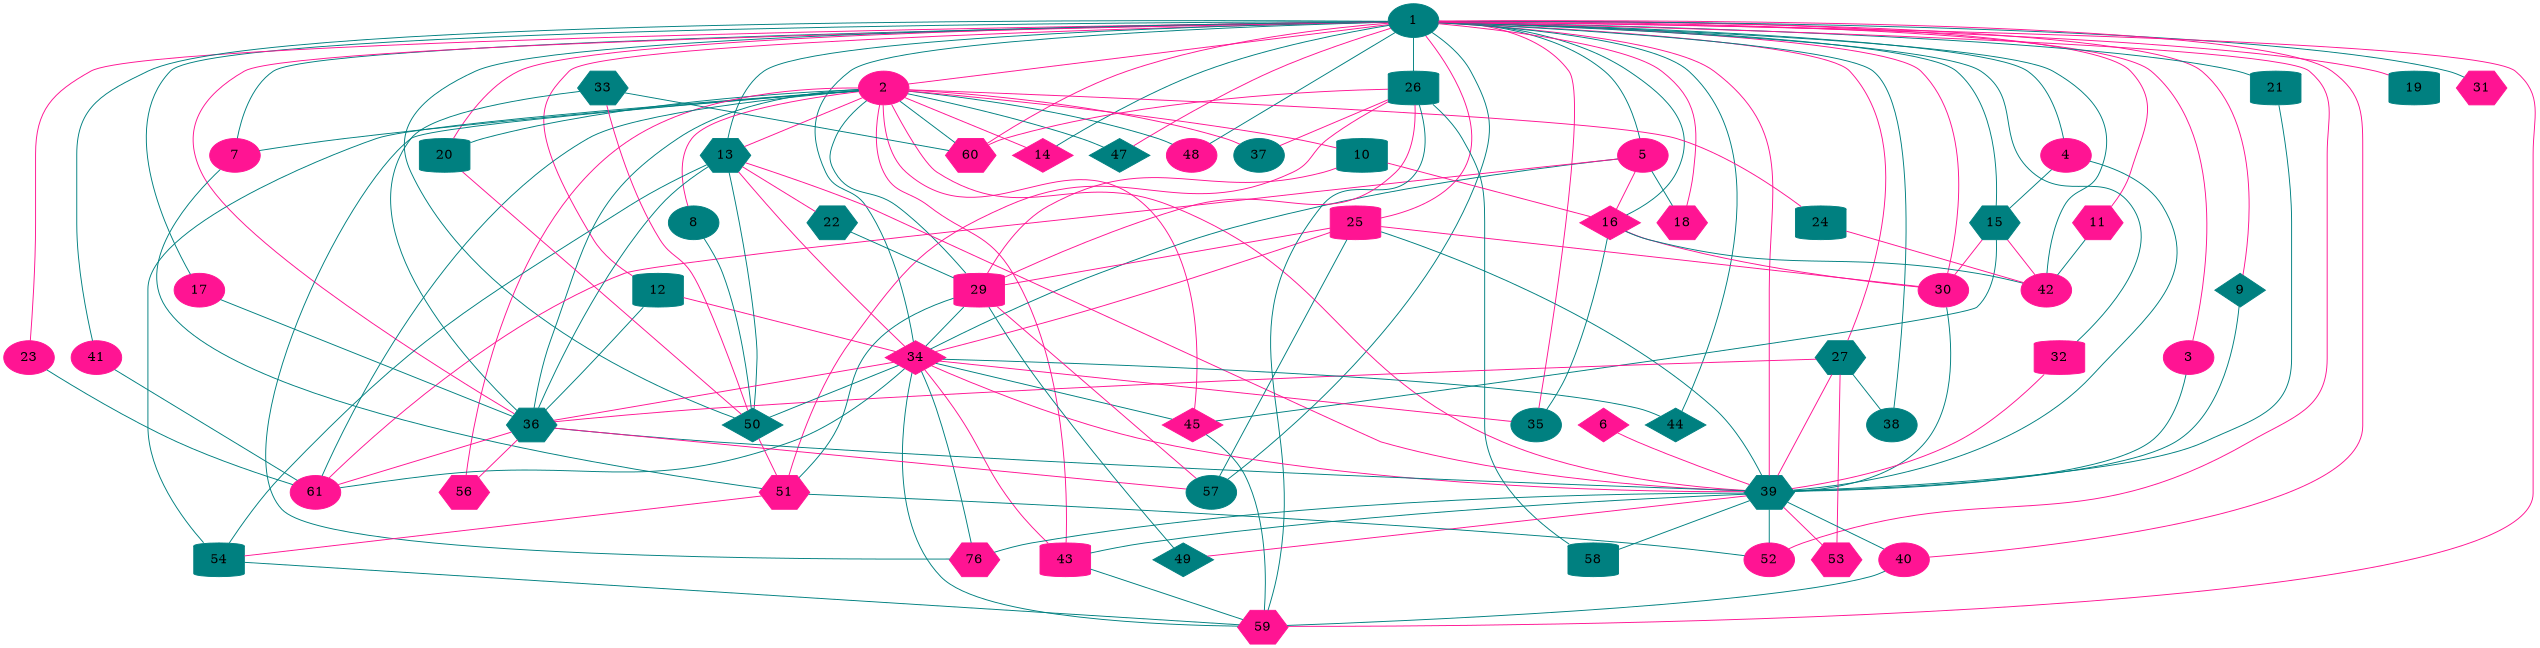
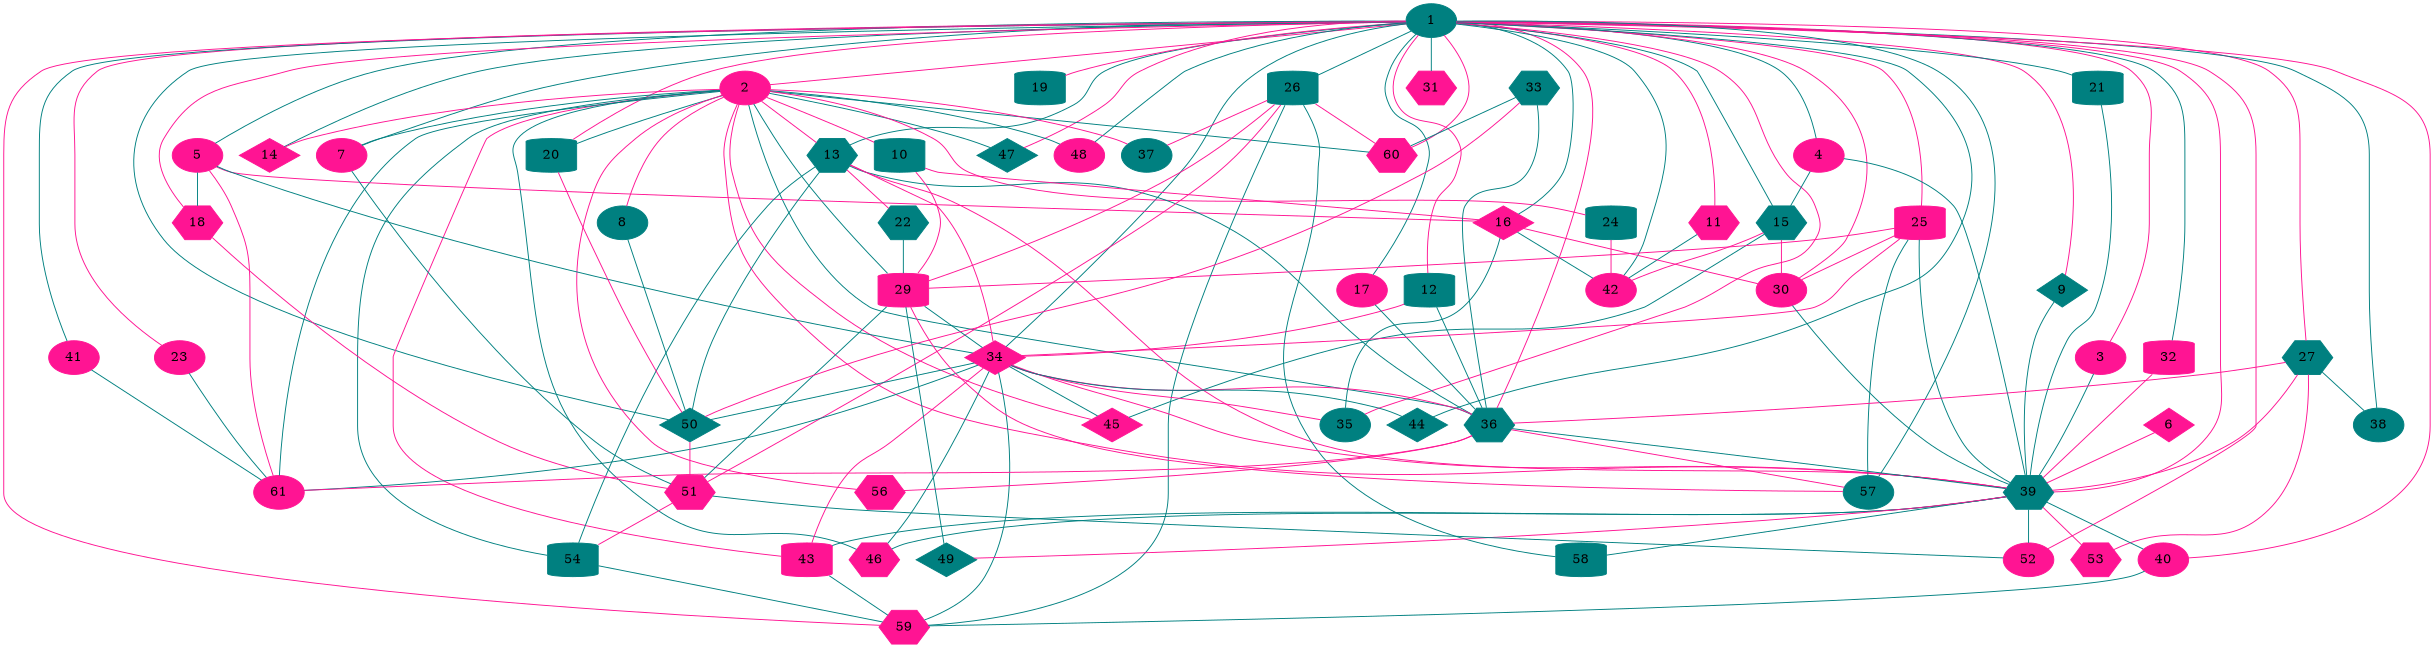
edge "18" -- "51": added
edge "45" -- "59": removed
node "76": label "76" -> "46"
